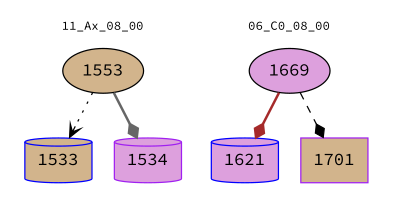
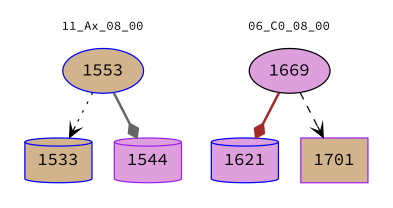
node "1553": color black -> blue
edge "1669" -> "1701": arrowhead diamond -> vee
node "1534": label "1534" -> "1544"
